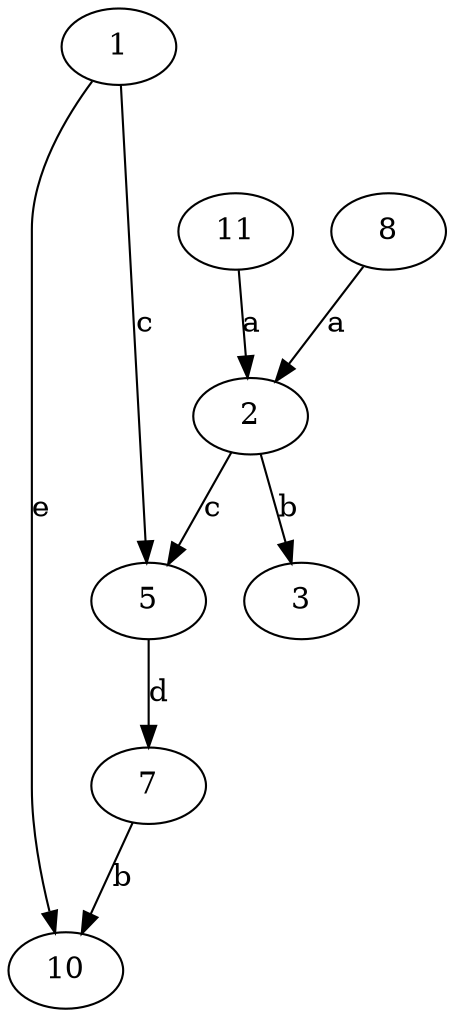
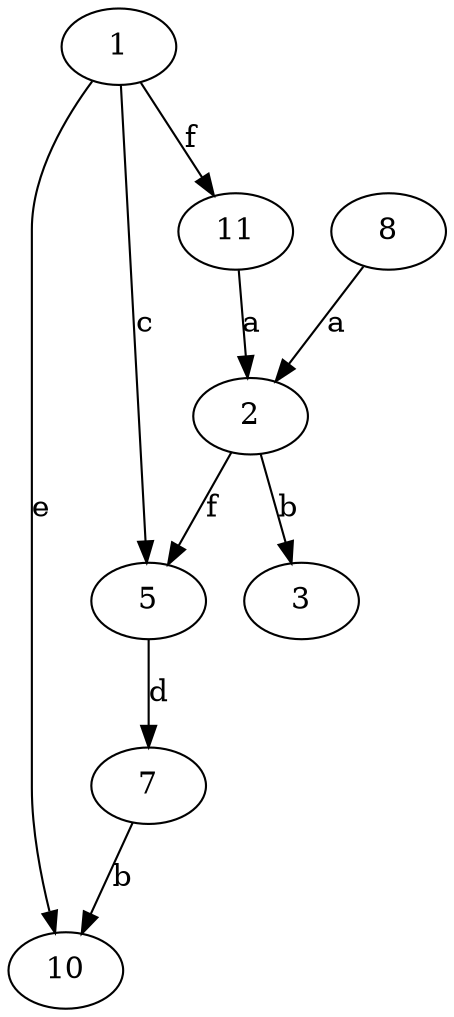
edge "1" -> "11": added, label "f"
edge "2" -> "5": label "c" -> "f"
